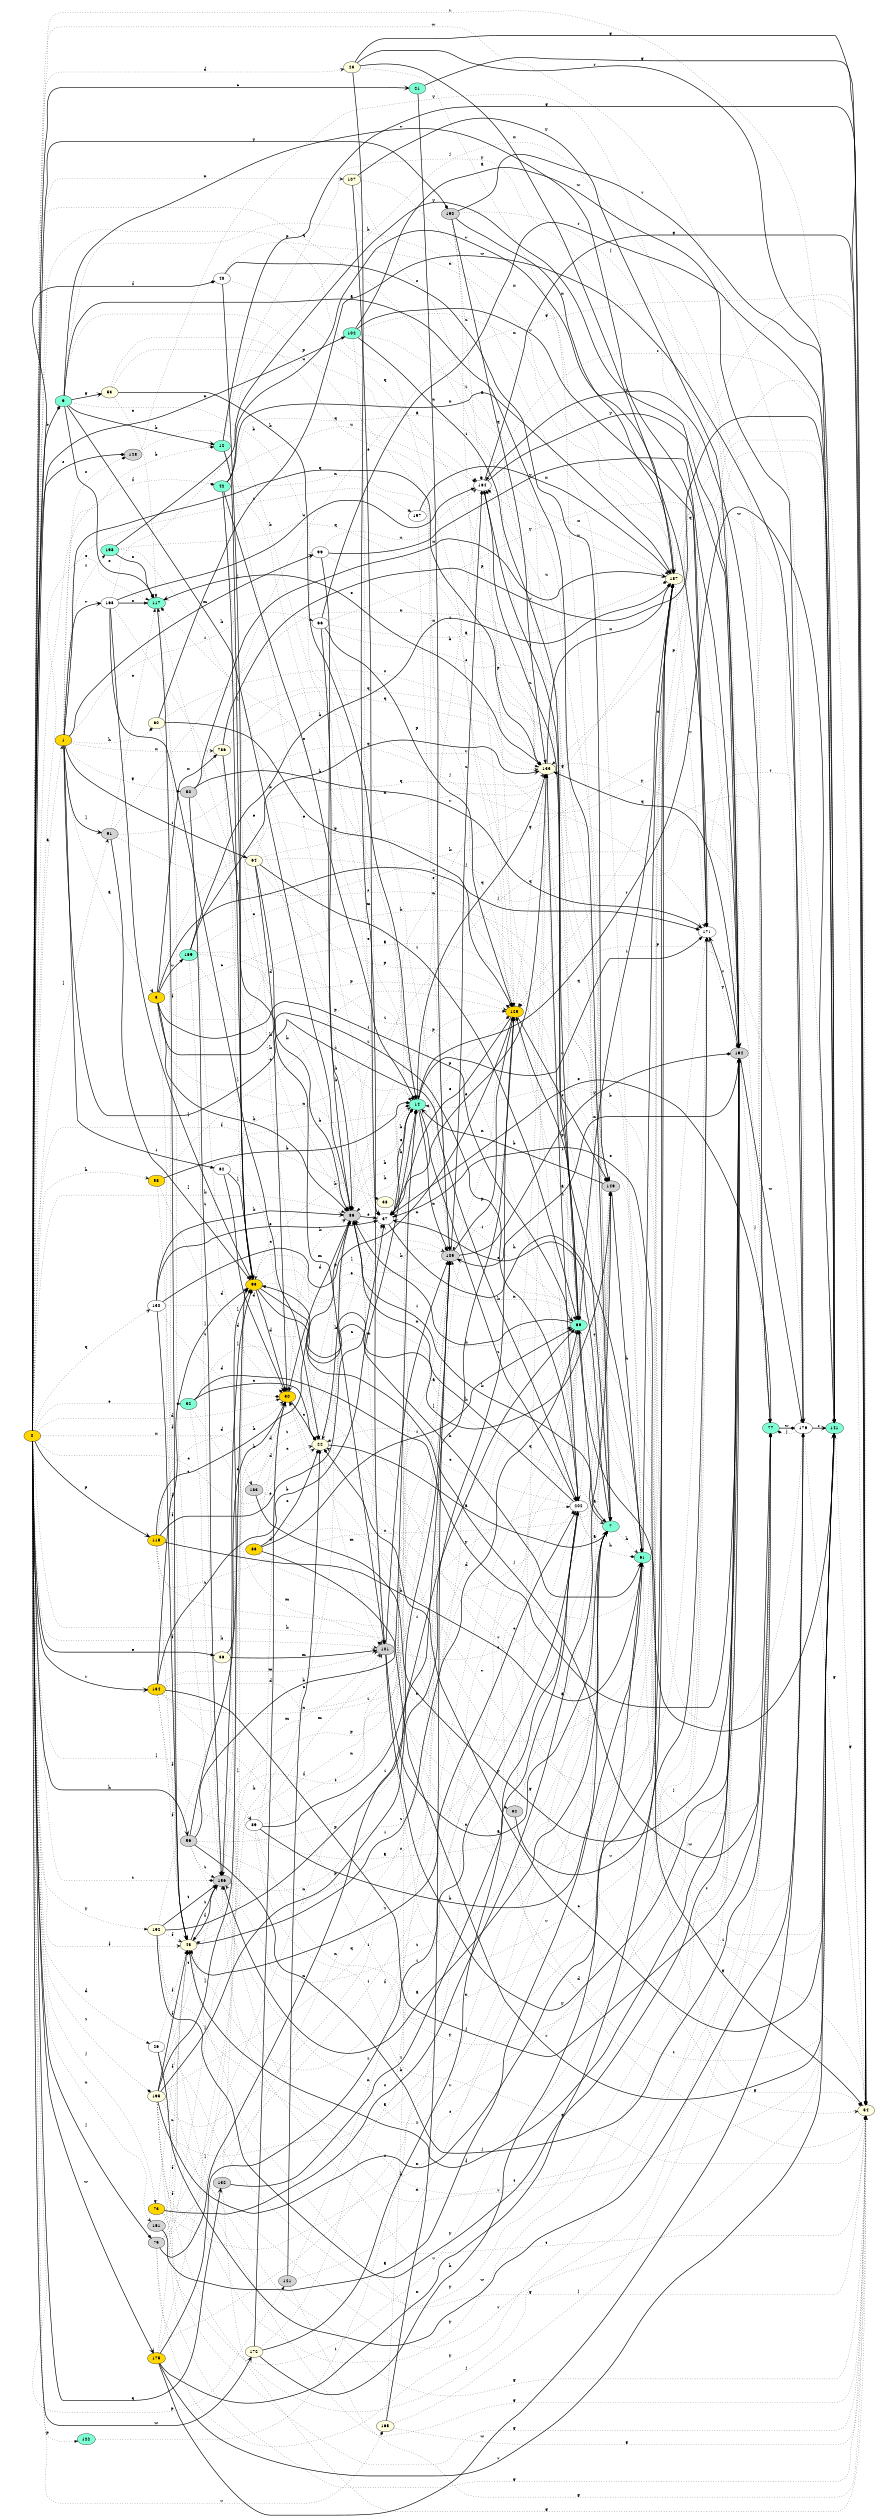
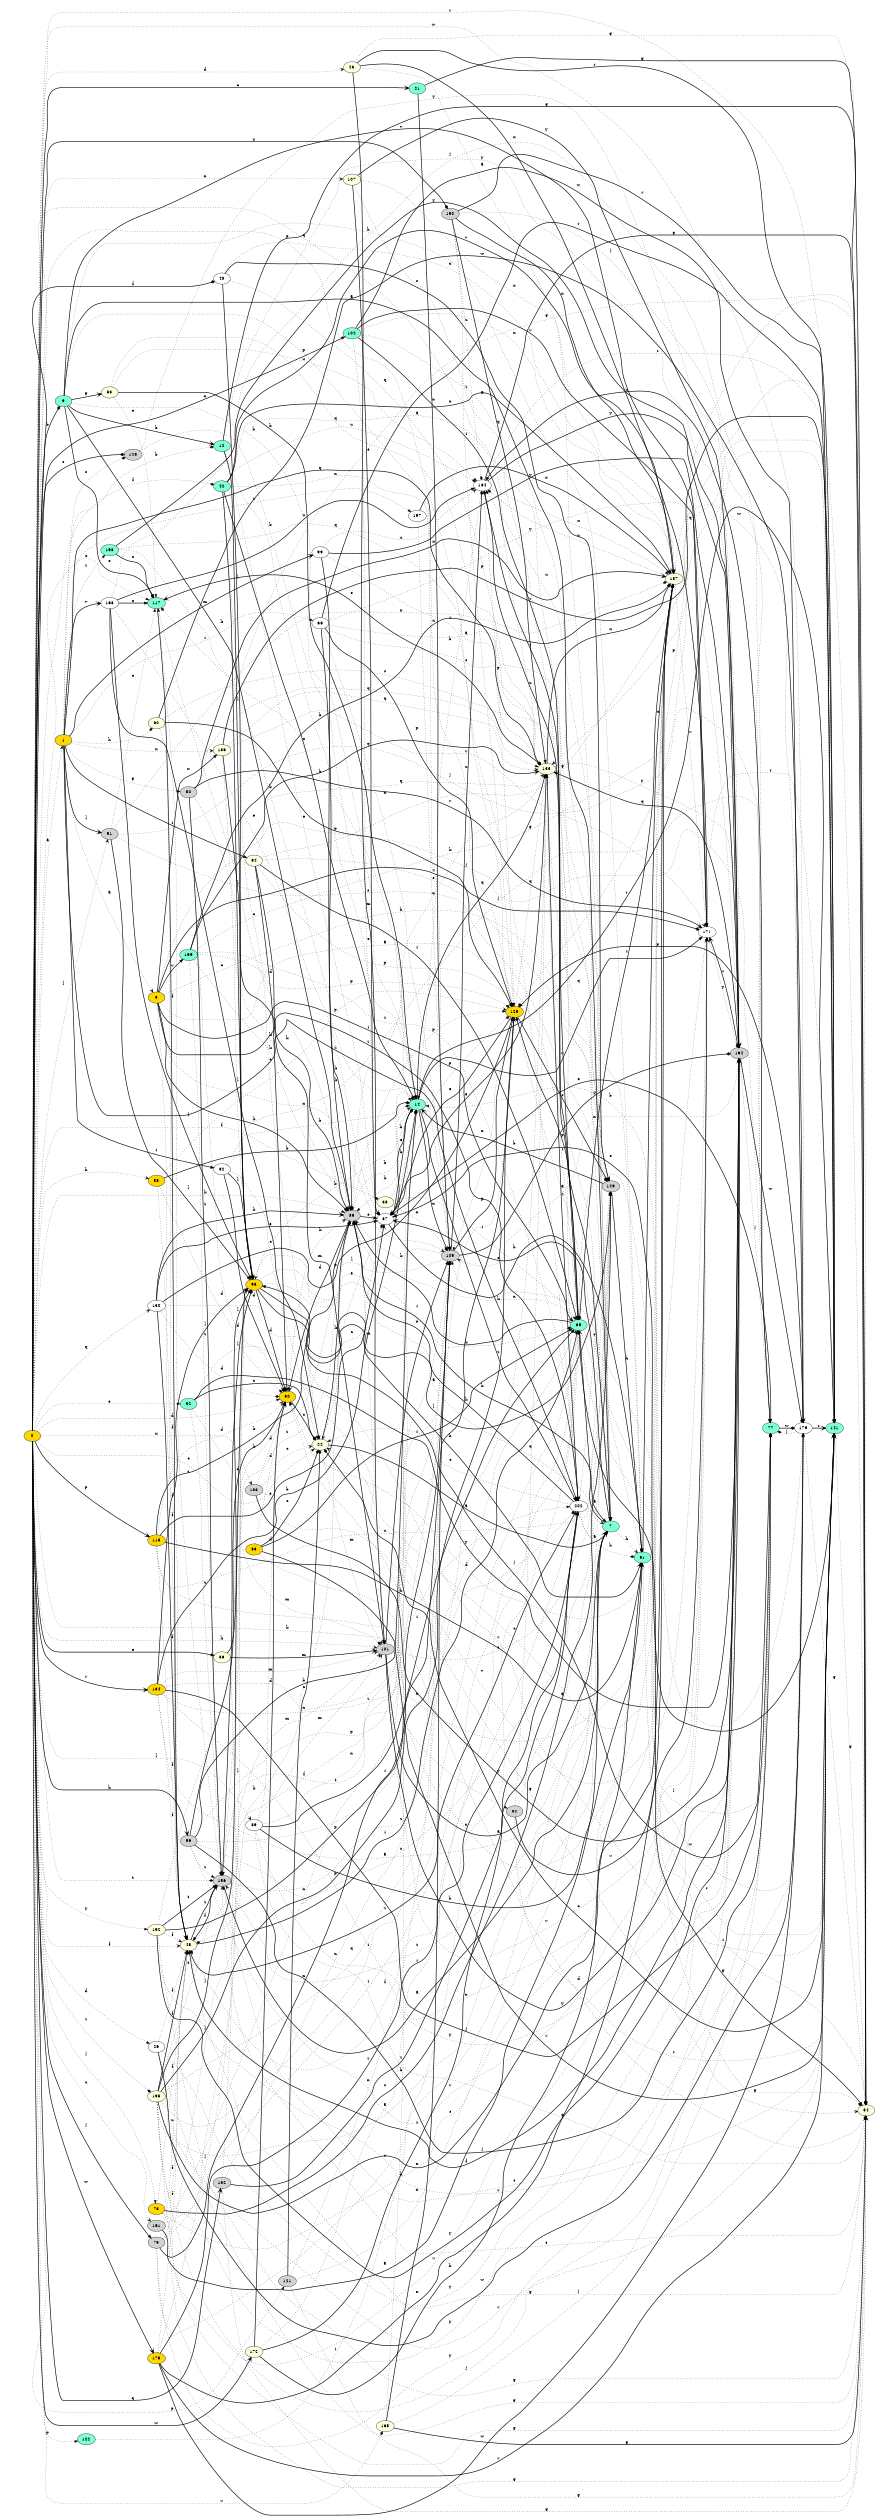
node "786": label "786" -> "186"
edge "9" -> "86": arrowhead diamond -> vee
edge "23" -> "54": style bold -> dotted
edge "179" -> "125": style dotted -> bold
edge "194" -> "109": style bold -> dotted
edge "165" -> "54": style dotted -> bold
